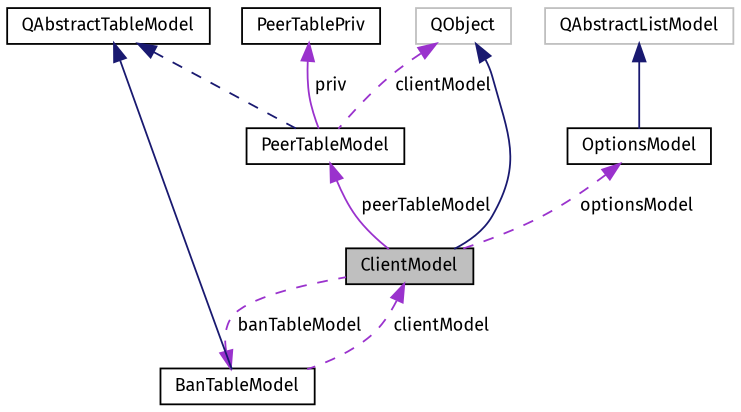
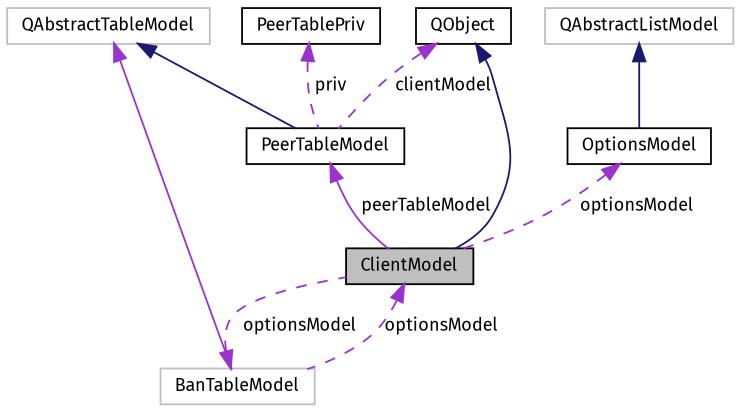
node "QAbstractTableModel": color black -> grey75
node "QObject": color grey75 -> black
edge "PeerTableModel" -> "QAbstractTableModel": style dashed -> solid
edge "PeerTableModel" -> "PeerTablePriv": style solid -> dashed
edge "BanTableModel" -> "QAbstractTableModel": color midnightblue -> darkorchid3
edge "ClientModel" -> "BanTableModel": label " banTableModel" -> " optionsModel"
edge "BanTableModel" -> "ClientModel": label " clientModel" -> " optionsModel"
node "BanTableModel": color black -> grey75
